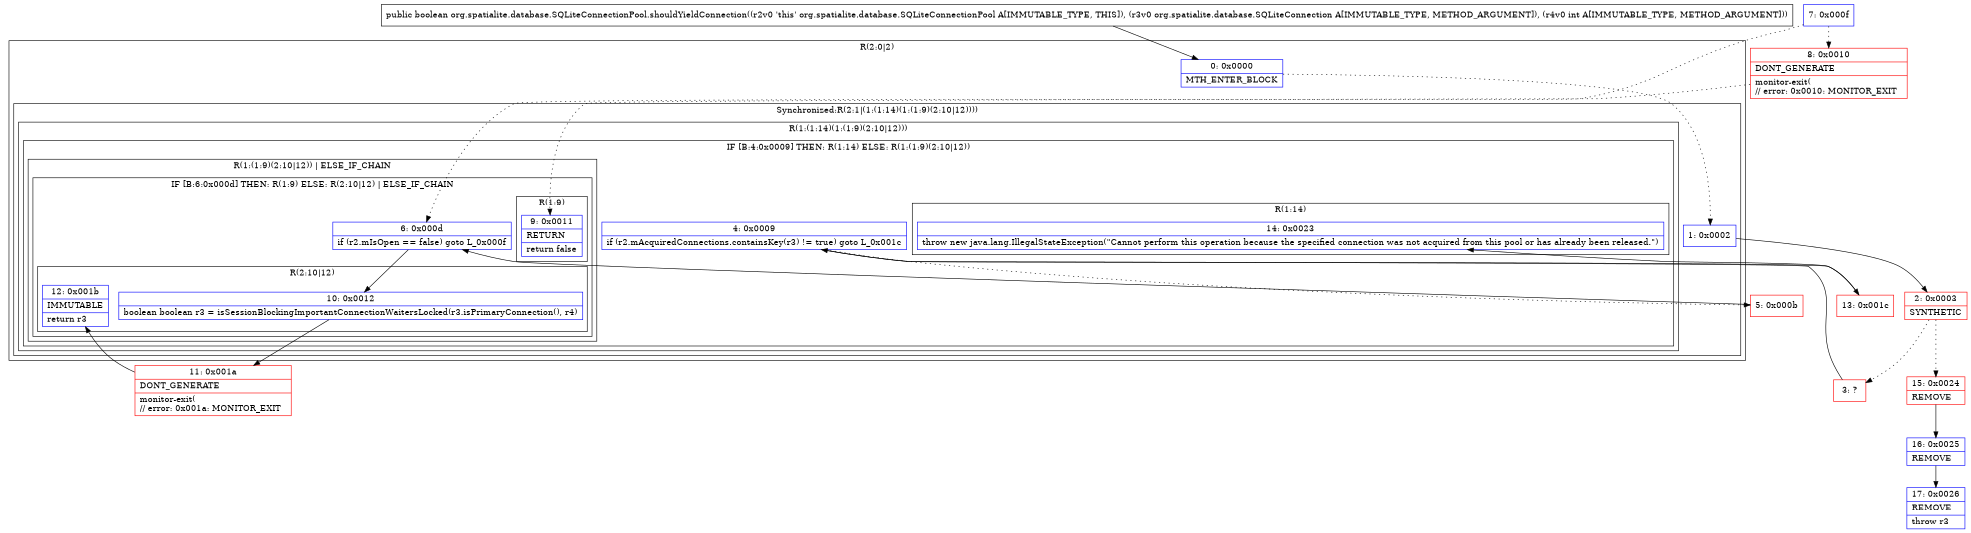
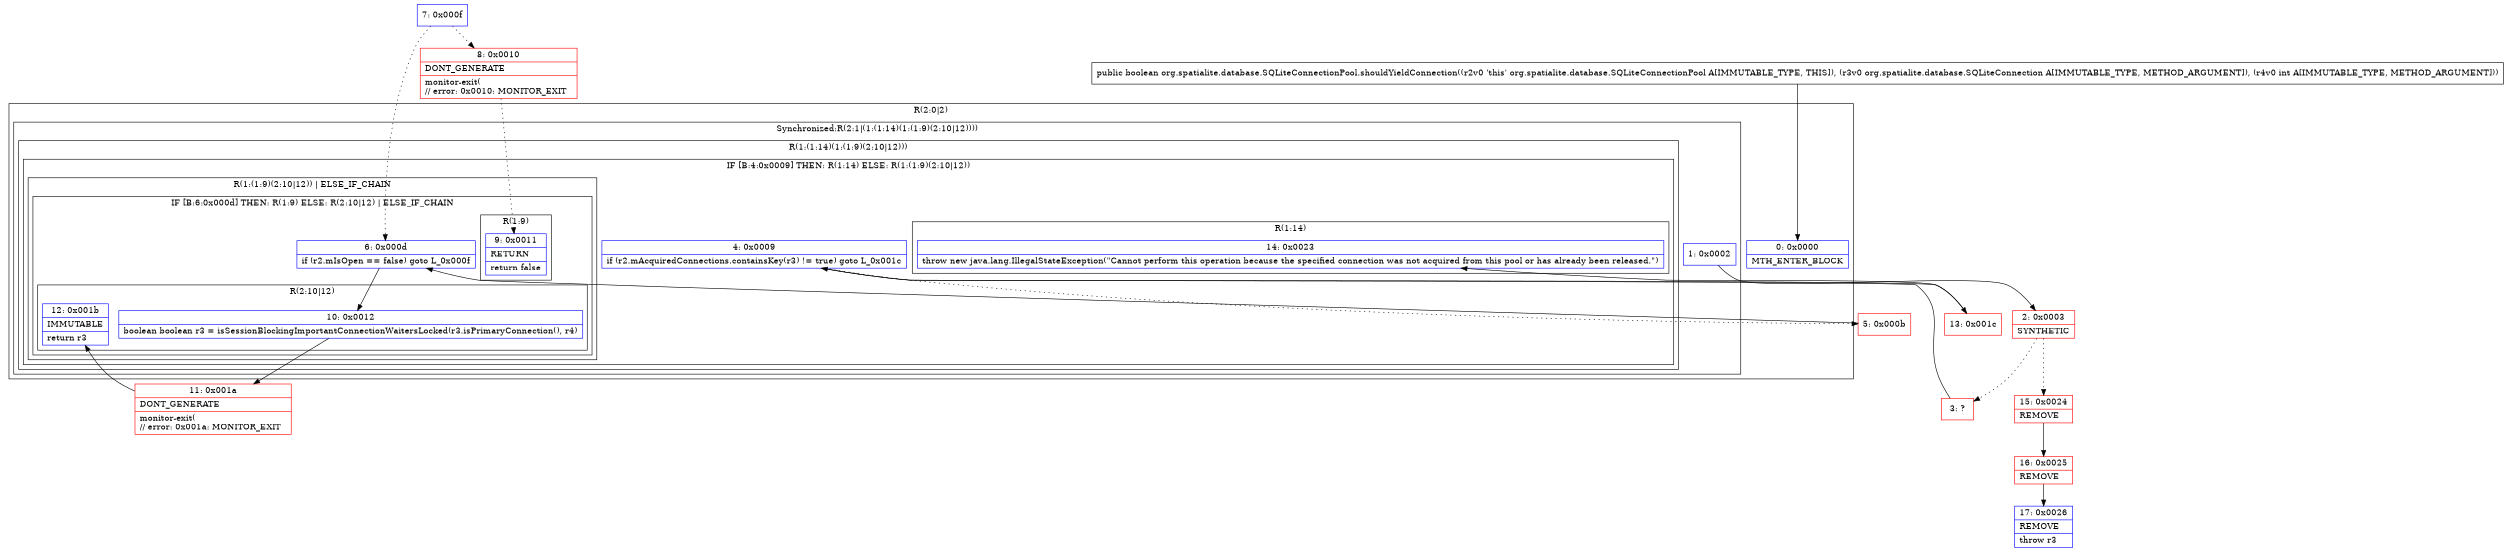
edge "0: 0x0000" -> "1: 0x0002": removed
node "16: 0x0025": color blue -> red
